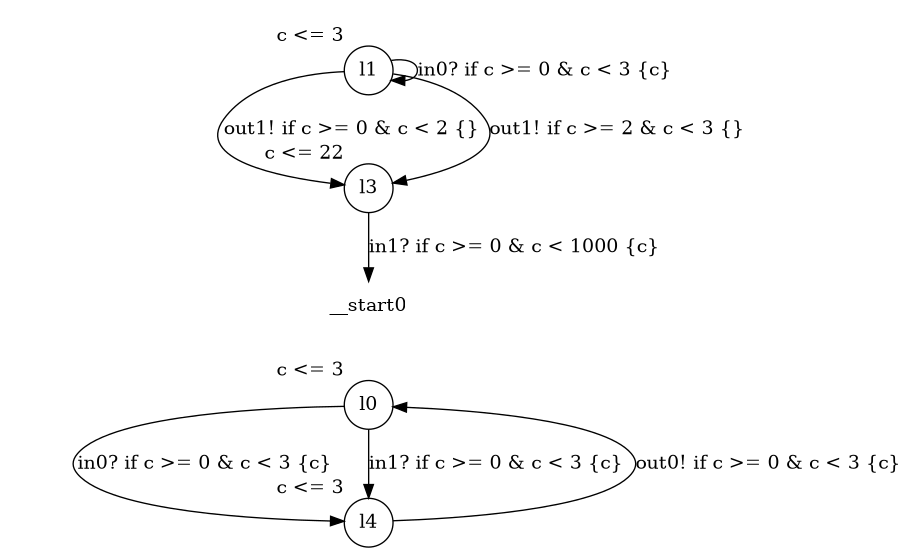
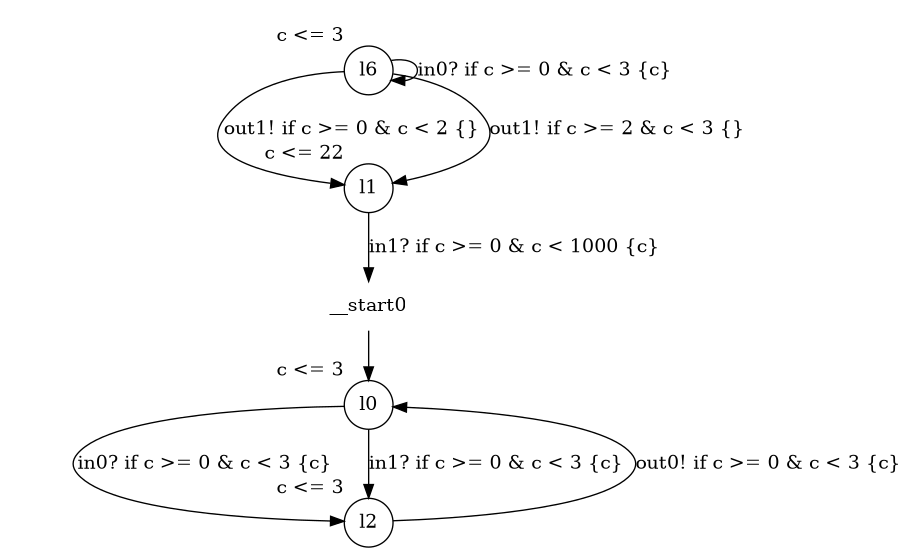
node "l1 c <= 3": label "l1 c <= 3" -> "l6 c <= 3"
node "l3 c <= 22": label "l3 c <= 22" -> "l1 c <= 22"
edge "__start0" -> "l0 c <= 3": added
node "l4 c <= 3": label "l4 c <= 3" -> "l2 c <= 3"
